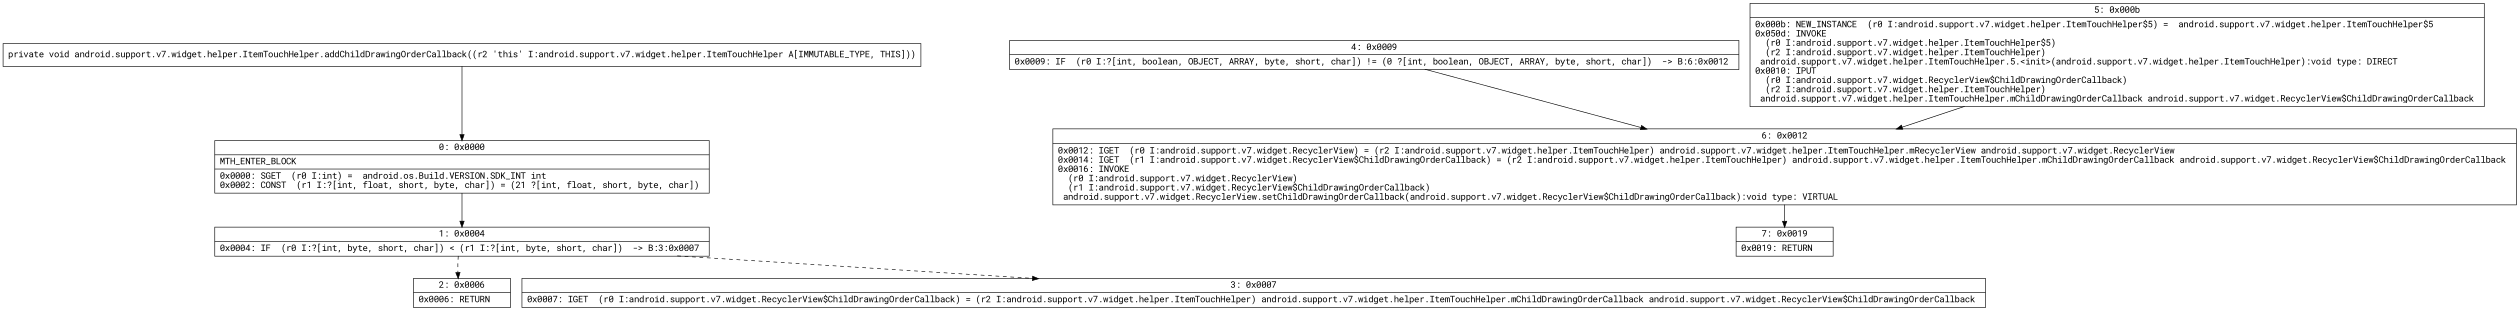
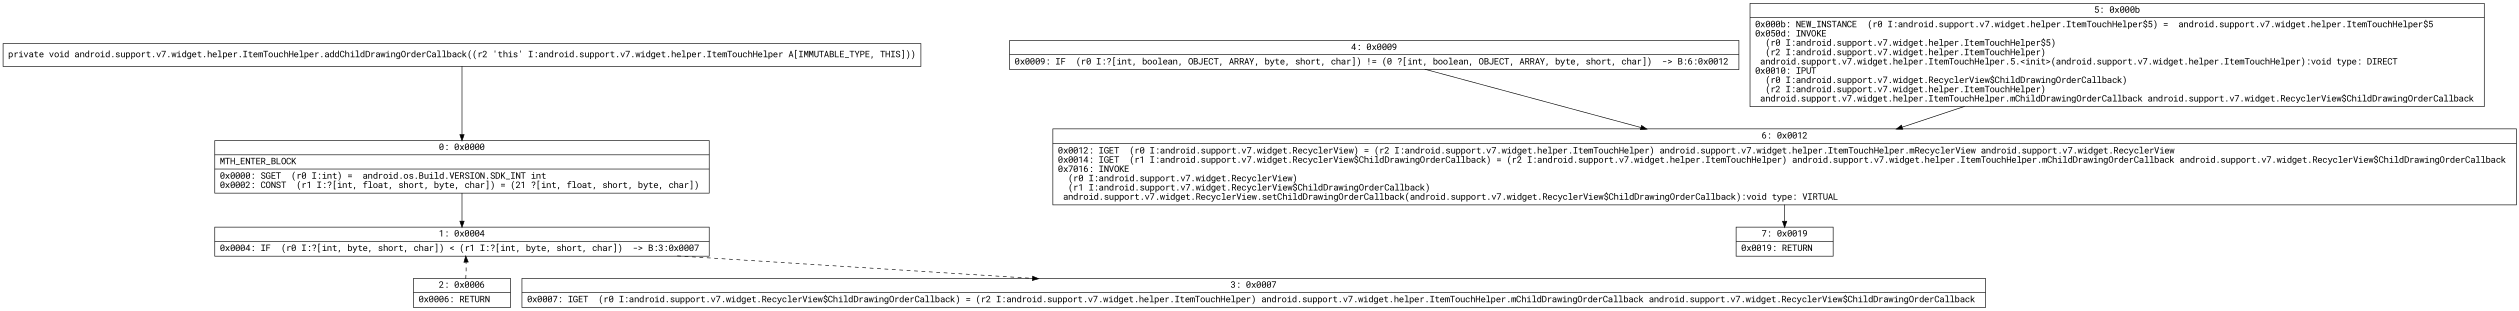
node "6: 0x0012": text "0x0016: INVOKE" -> "0x7016: INVOKE"
edge "1: 0x0004" -> "2: 0x0006": reversed
